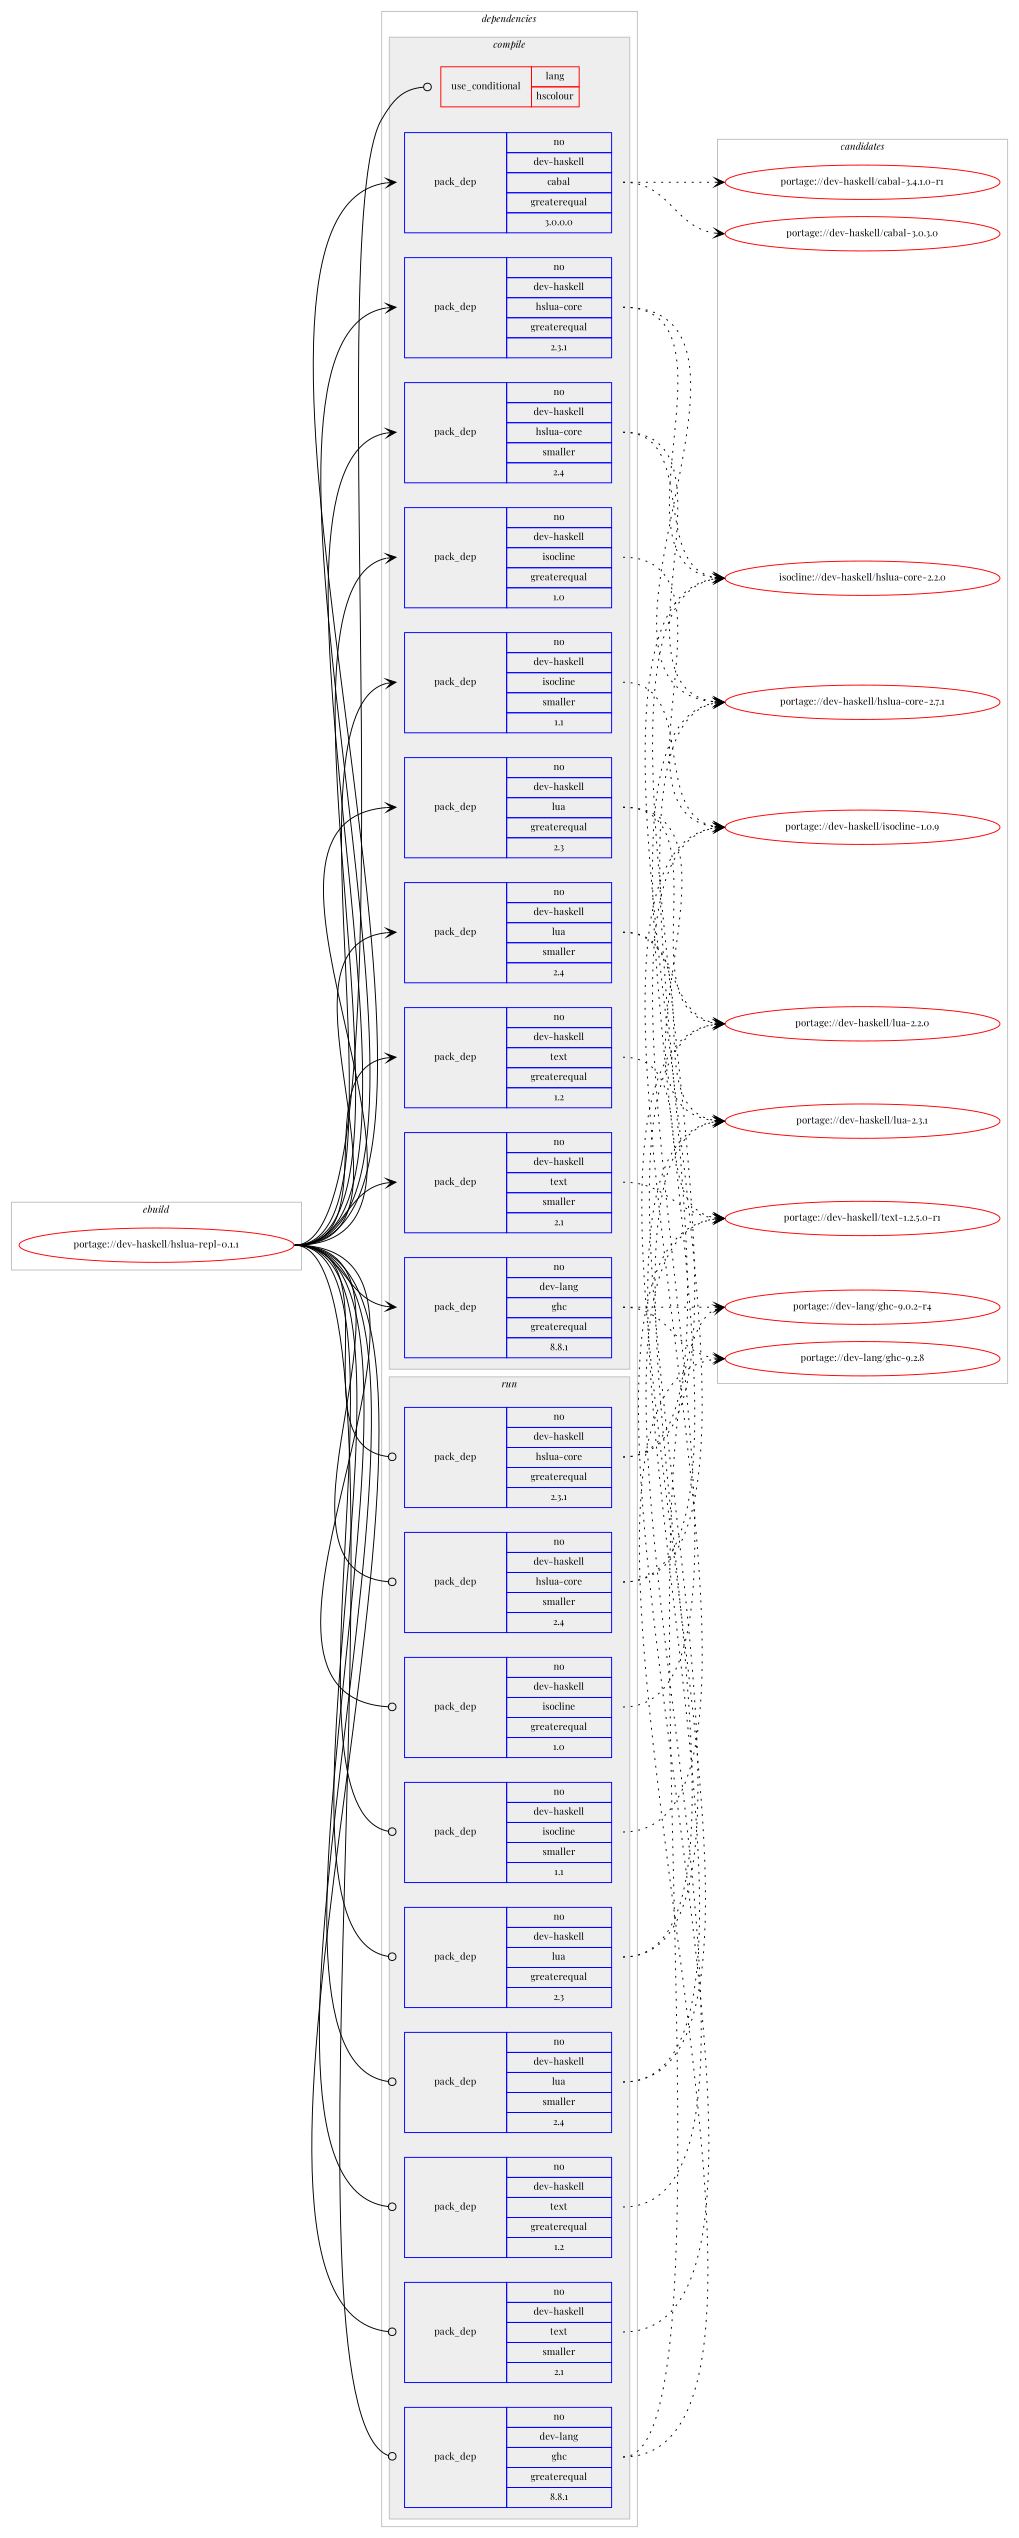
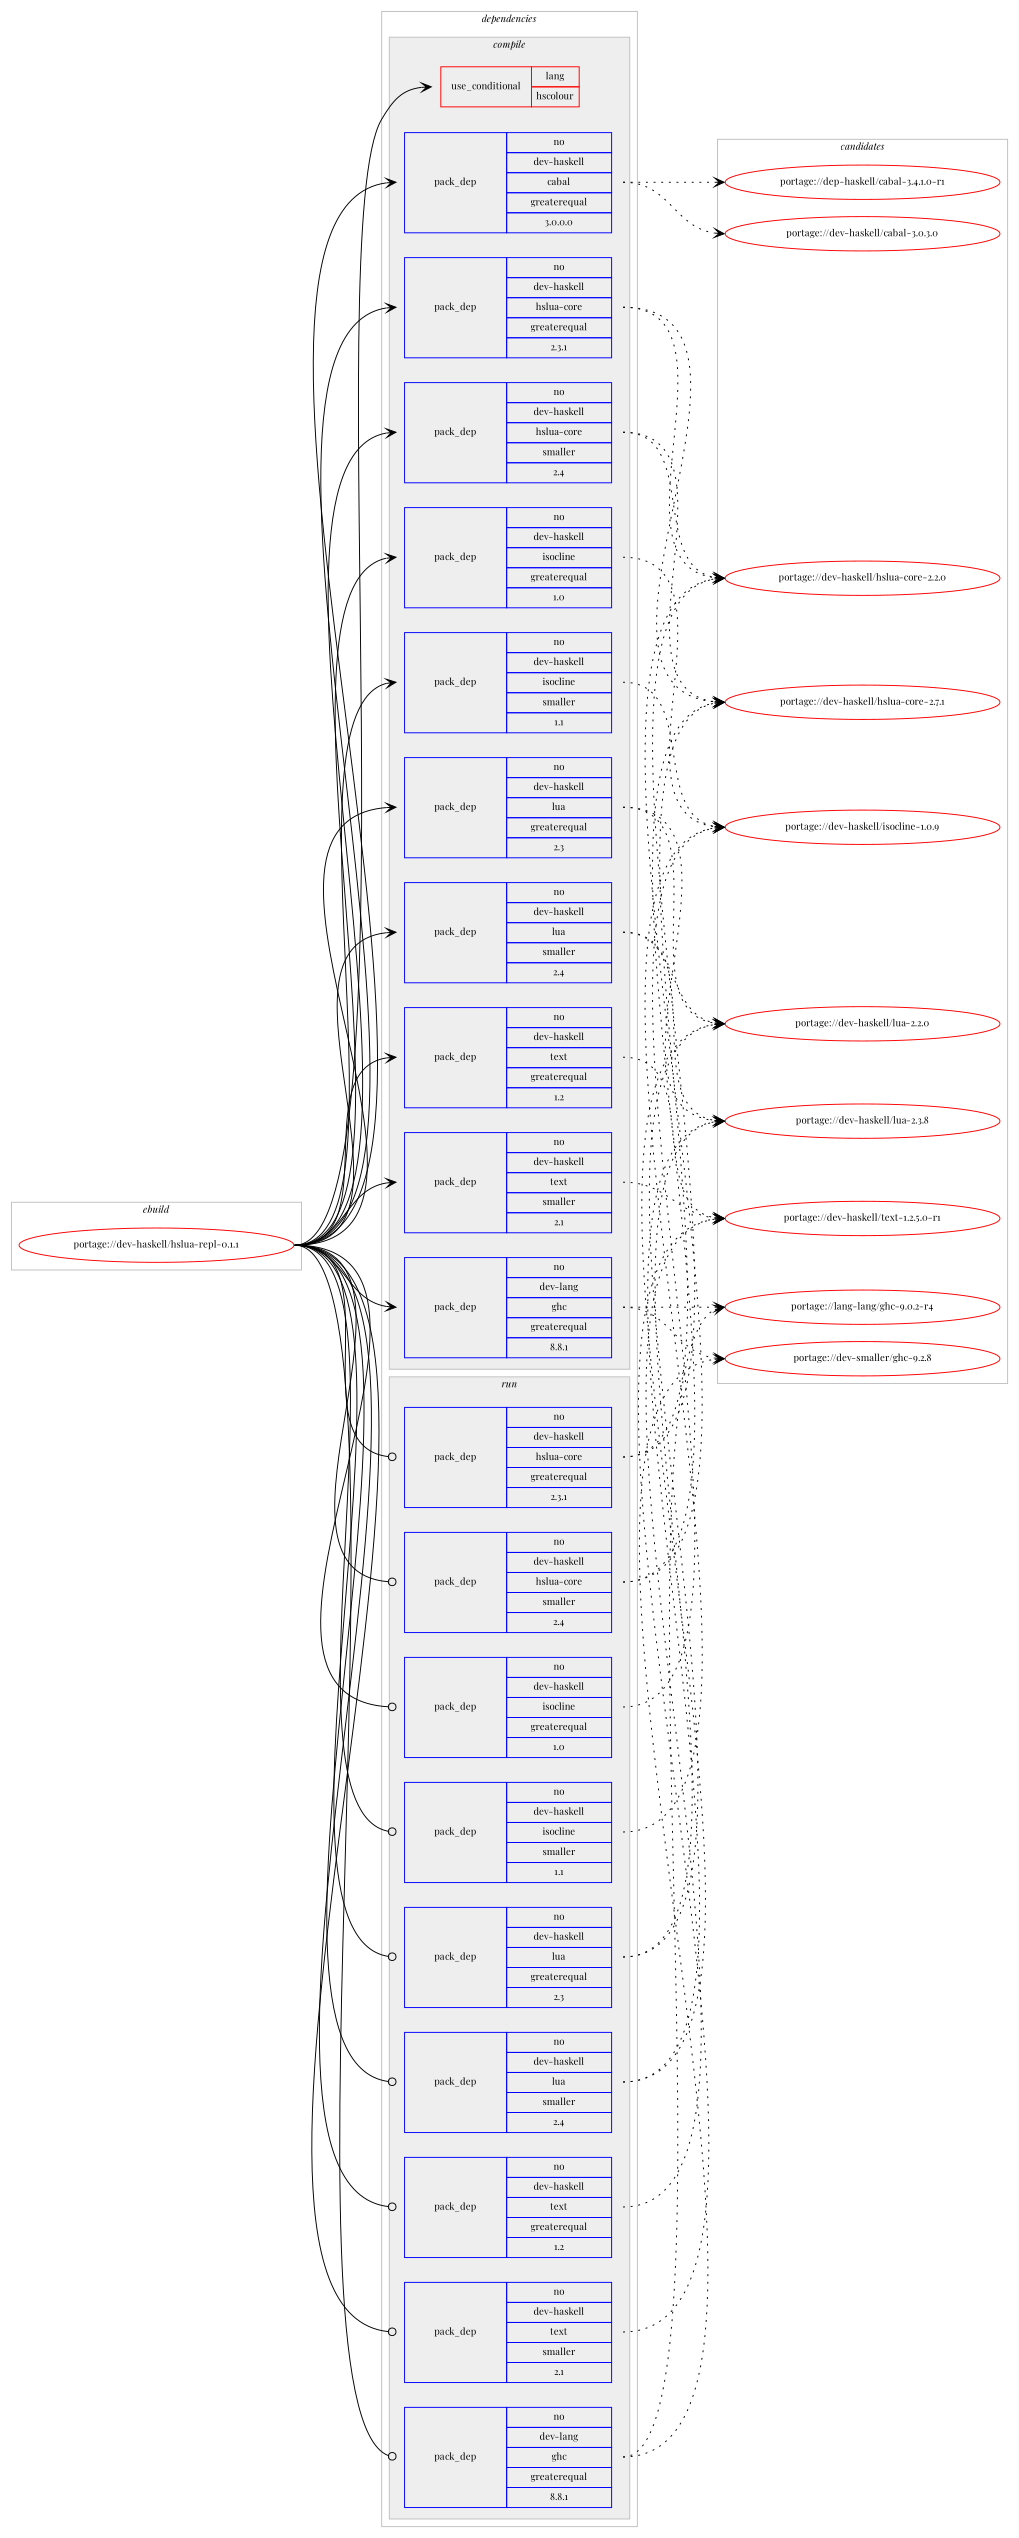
node "portage://dev-haskell/cabal-3.4.1.0-r1": label "portage://dev-haskell/cabal-3.4.1.0-r1" -> "portage://dep-haskell/cabal-3.4.1.0-r1"
node "isocline://dev-haskell/hslua-core-2.2.0": label "isocline://dev-haskell/hslua-core-2.2.0" -> "portage://dev-haskell/hslua-core-2.2.0"
edge "portage://dev-haskell/hslua-repl-0.1.1" -> "use_conditional": arrowhead odot -> vee
node "portage://dev-haskell/lua-2.3.1": label "portage://dev-haskell/lua-2.3.1" -> "portage://dev-haskell/lua-2.3.8"
node "portage://dev-lang/ghc-9.0.2-r4": label "portage://dev-lang/ghc-9.0.2-r4" -> "portage://lang-lang/ghc-9.0.2-r4"
node "portage://dev-lang/ghc-9.2.8": label "portage://dev-lang/ghc-9.2.8" -> "portage://dev-smaller/ghc-9.2.8"
